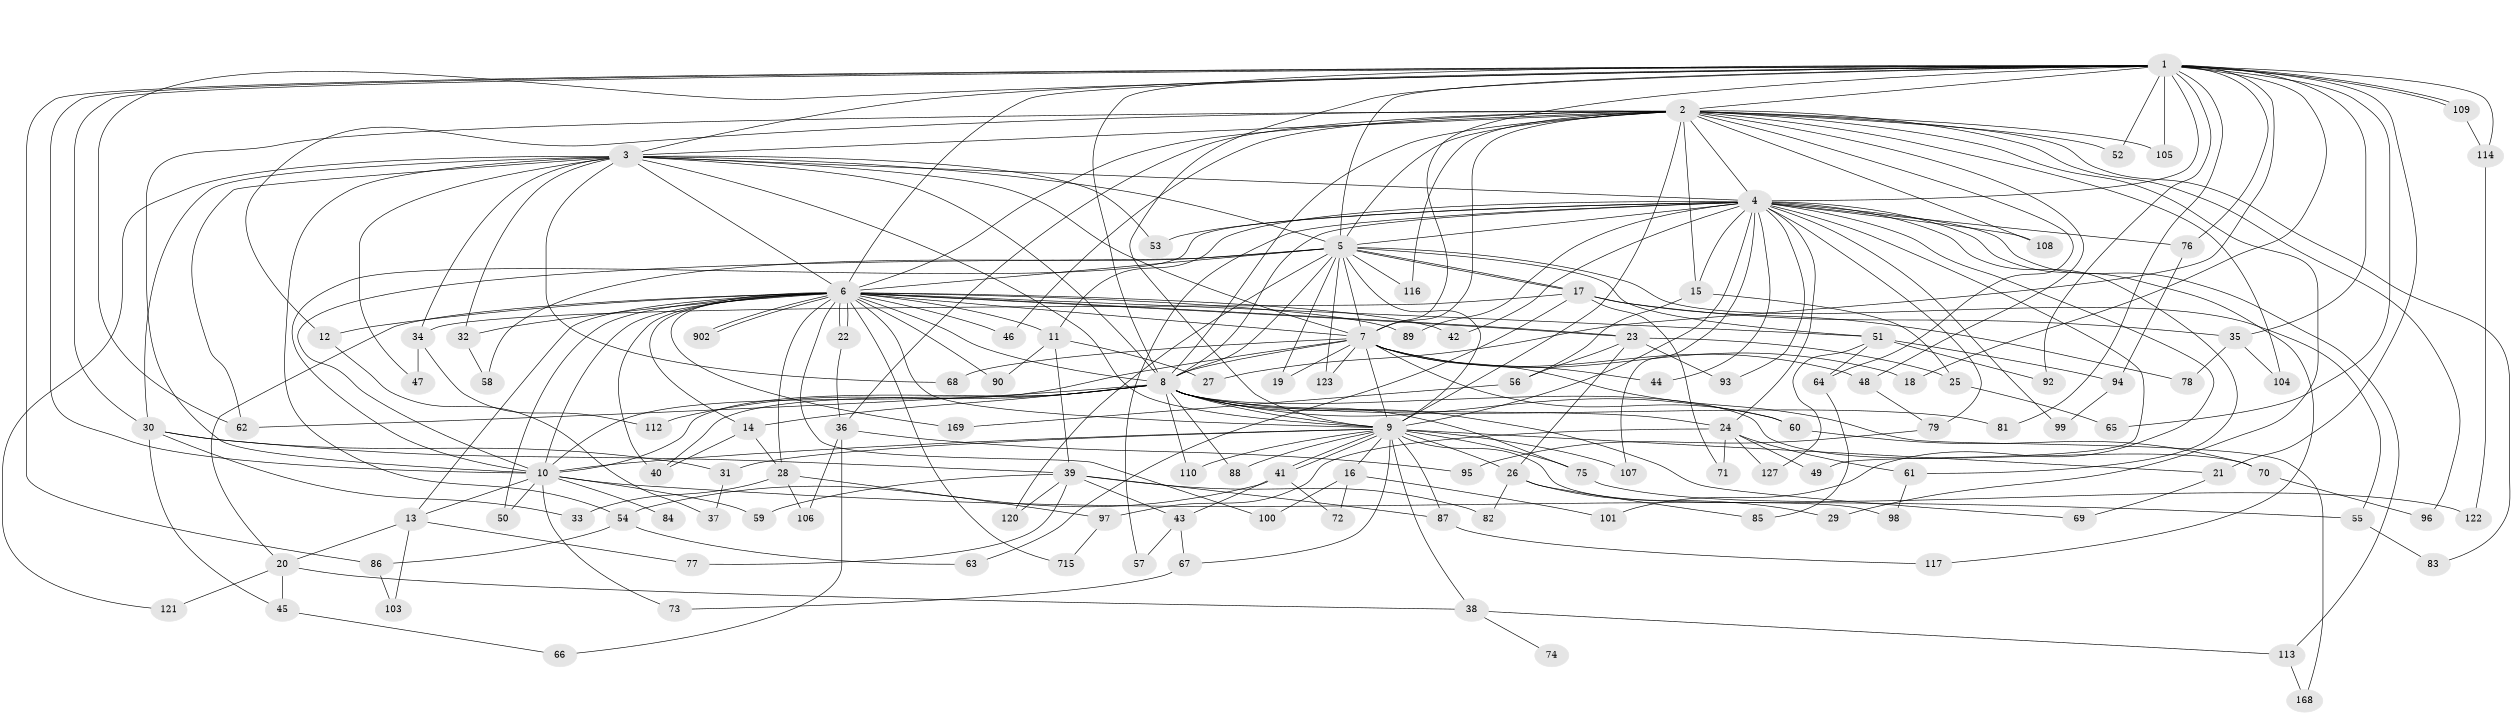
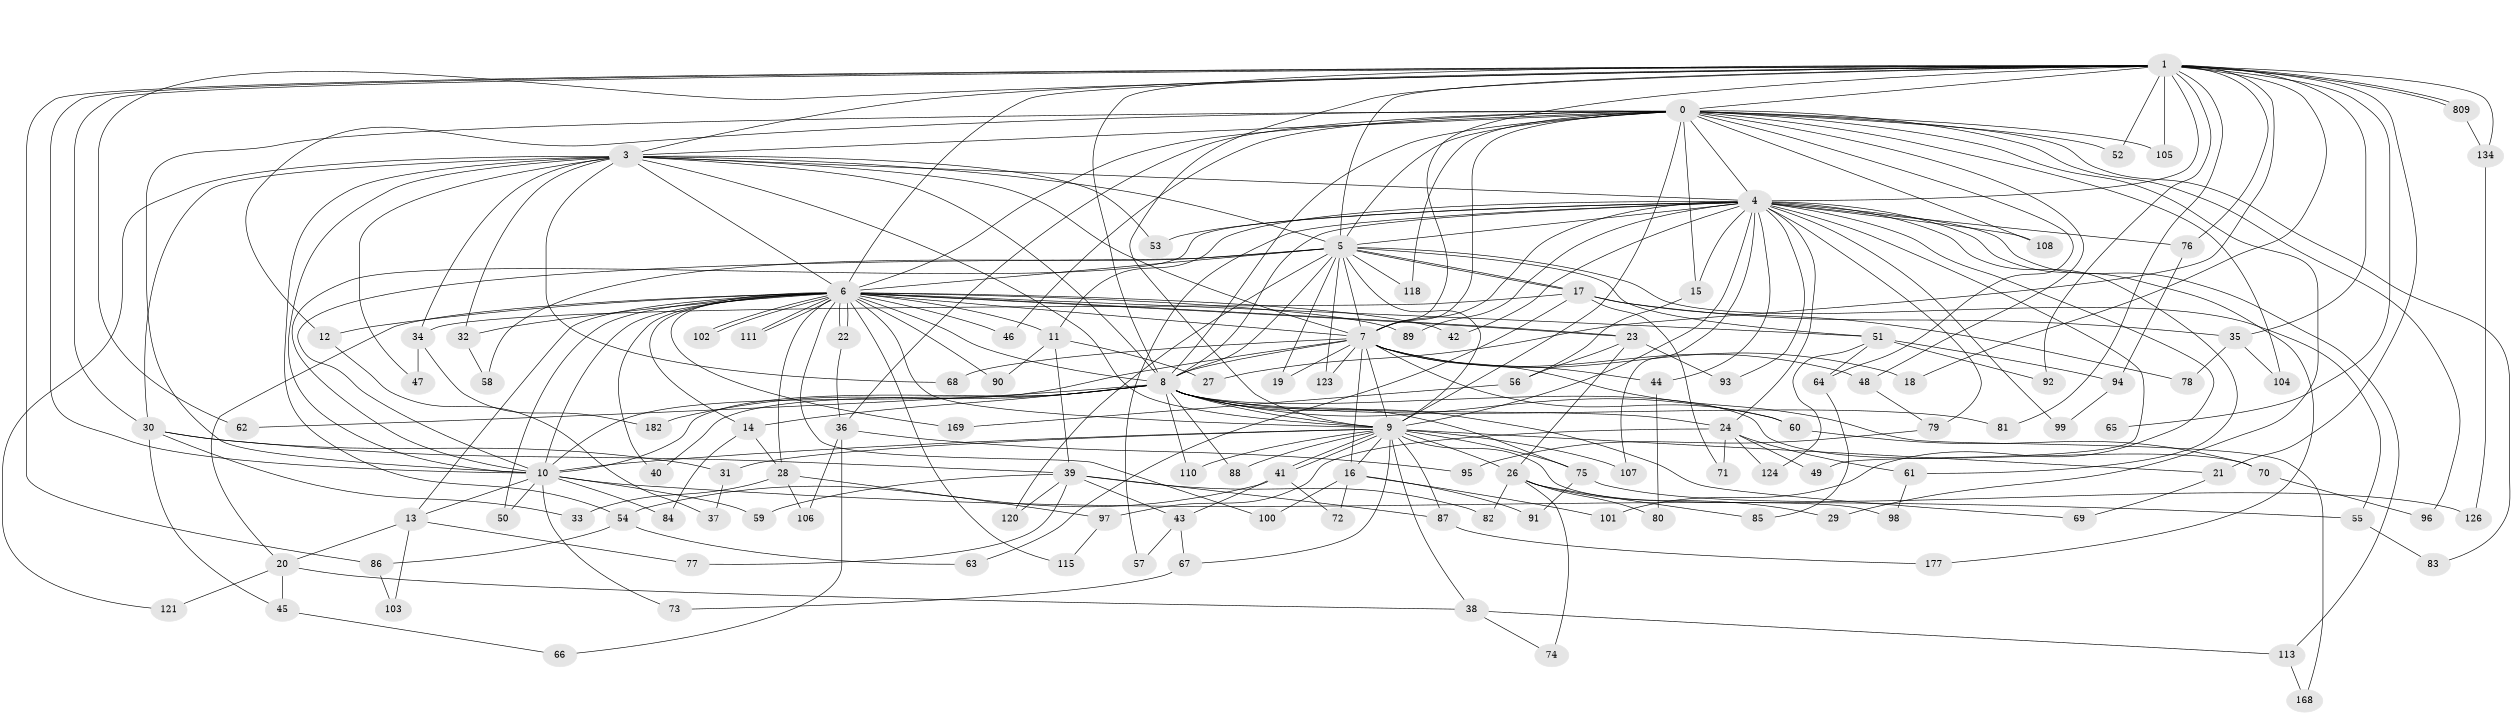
node "2": label "2" -> "0"
node "109": label "109" -> "809"
node "114": label "114" -> "134"
edge "3" -- "62": now "3" -- "10"
edge "4" -- "7": added
node "116": label "116" -> "118"
node "902": label "902" -> "102"
node "111": added
node "25": removed
edge "7" -- "16": added
node "112": label "112" -> "182"
edge "14" -- "40": now "14" -- "84"
node "127": label "127" -> "124"
node "91": added
node "80": added
node "122": label "122" -> "126"
edge "26" -- "74": added
node "715": label "715" -> "115"
node "117": label "117" -> "177"
